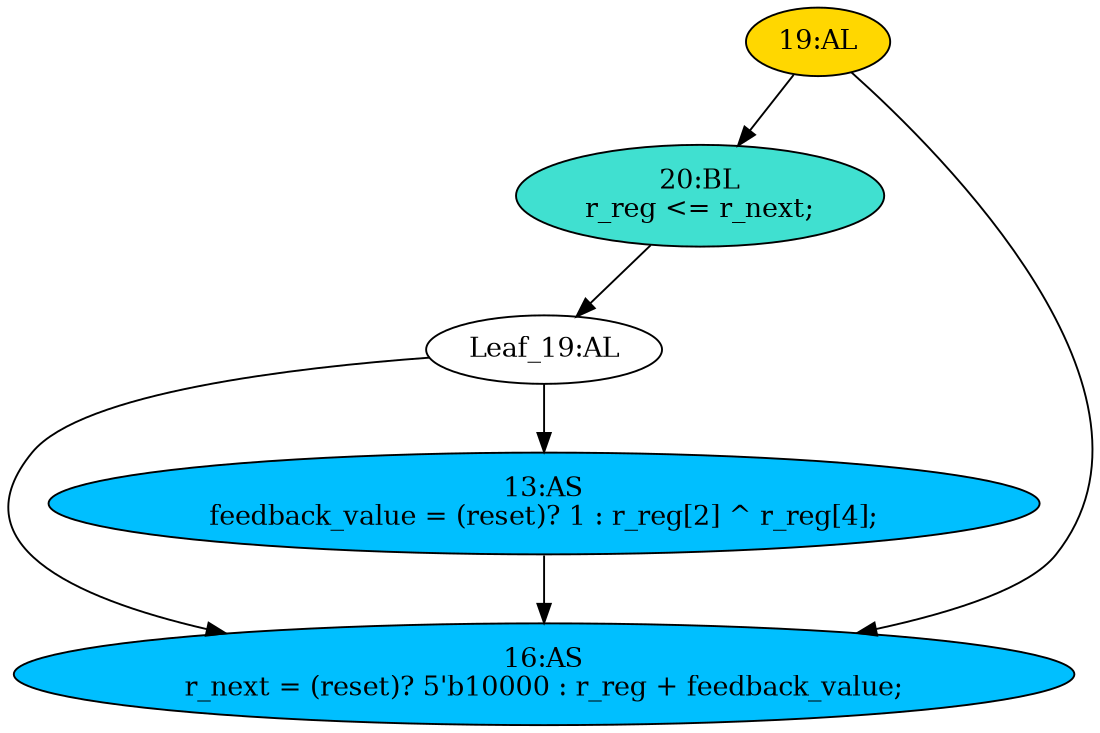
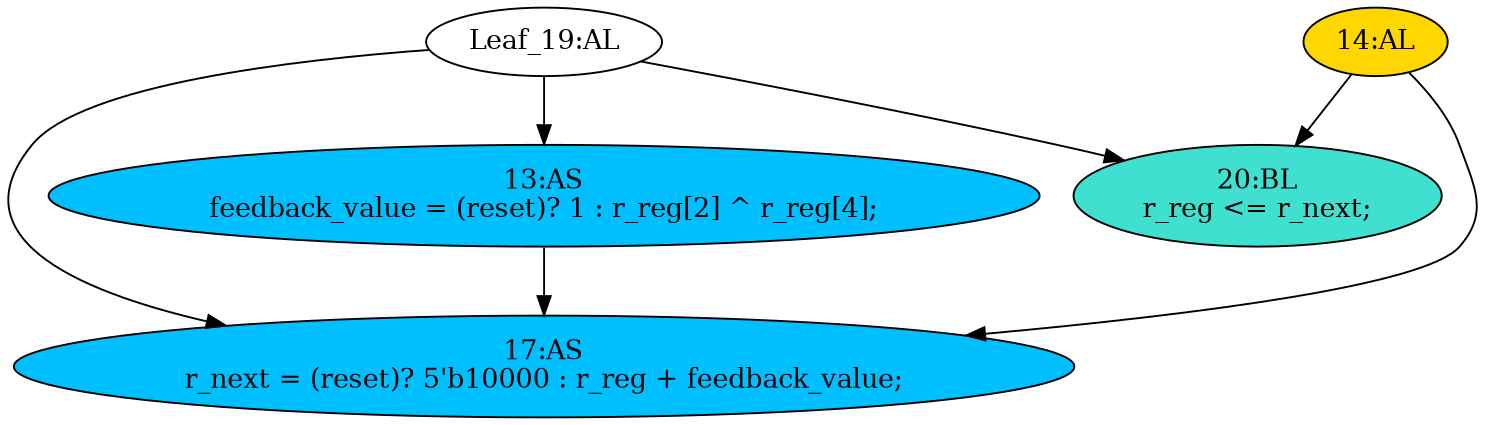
node "19:AL": label "19:AL" -> "14:AL"
edge "20:BL r_reg <= r_next;" -> "Leaf_19:AL": reversed
node "16:AS r_next = (reset)? 5'b10000 : r_reg + feedback_value;": label "16:AS r_next = (reset)? 5'b10000 : r_reg + feedback_value;" -> "17:AS r_next = (reset)? 5'b10000 : r_reg + feedback_value;"
